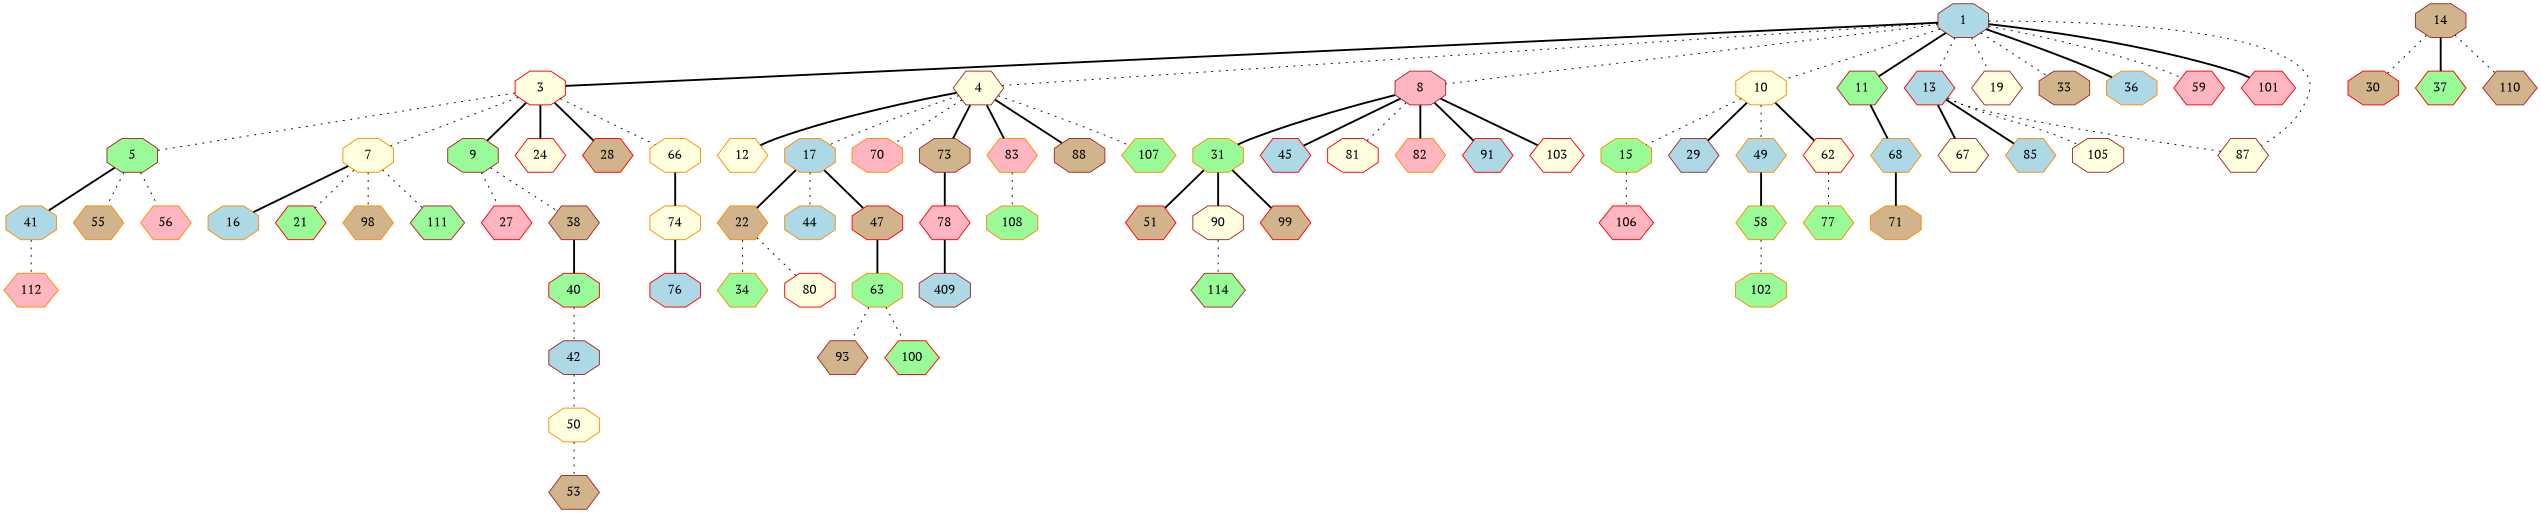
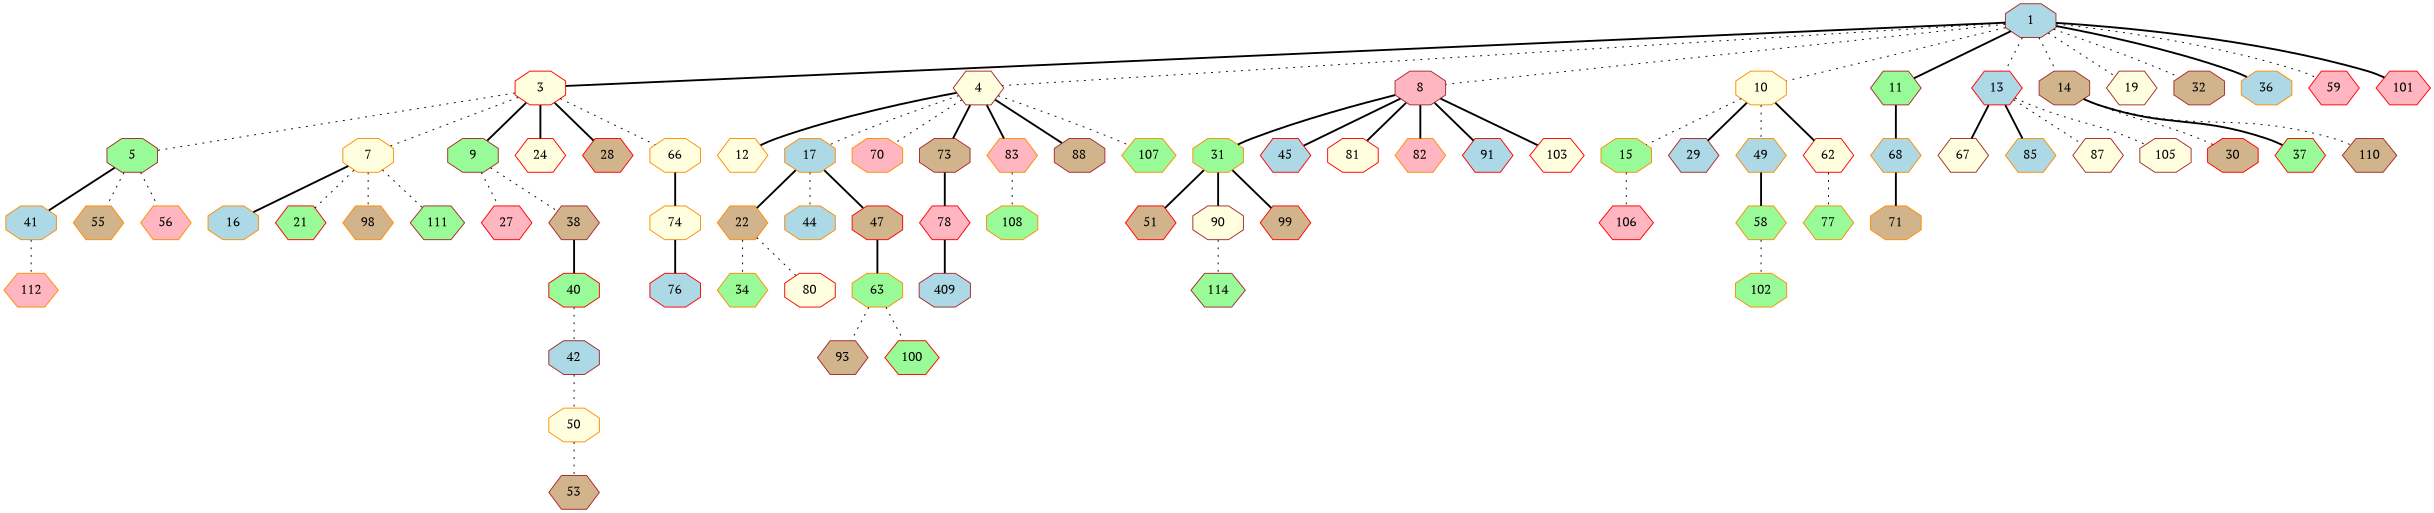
edge "1" -- "87": now "1" -- "14"
node "33": label "33" -> "32"
edge "8" -- "81": style dotted -> bold
